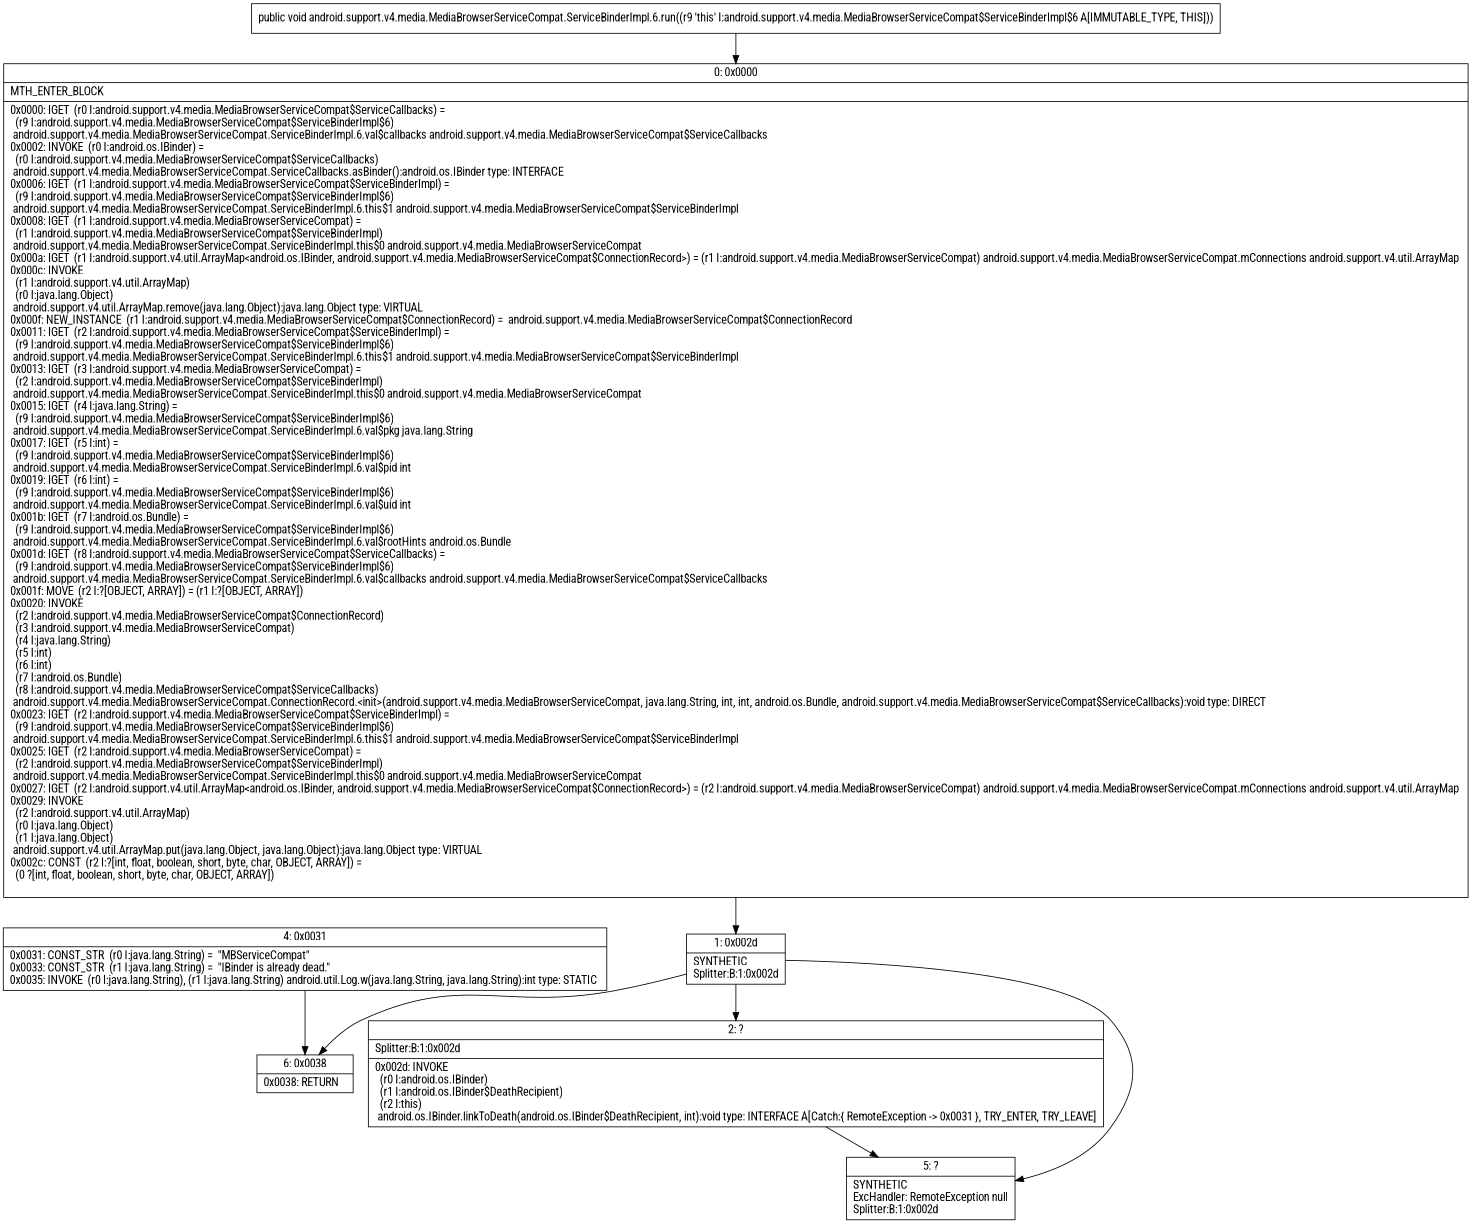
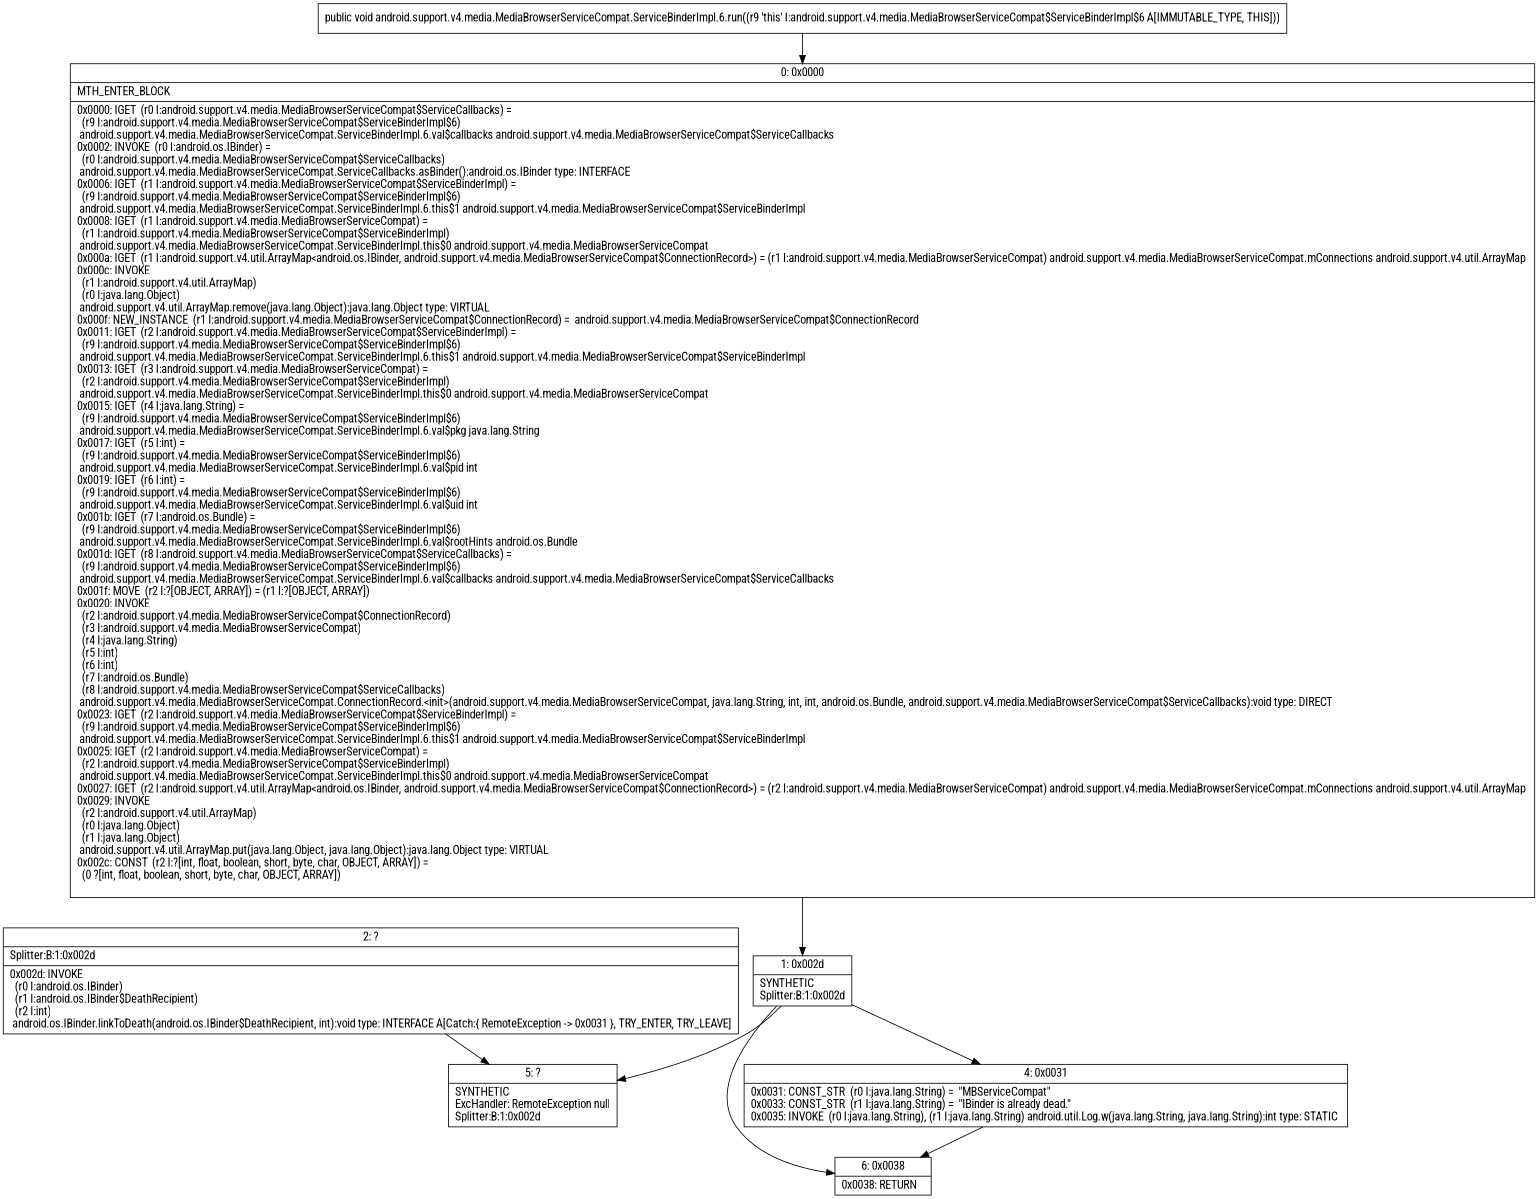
edge "1: 0x002d" -> "2: ?": now "1: 0x002d" -> "4: 0x0031"
node "2: ?": text "(r2 I:this)" -> "(r2 I:int)"
